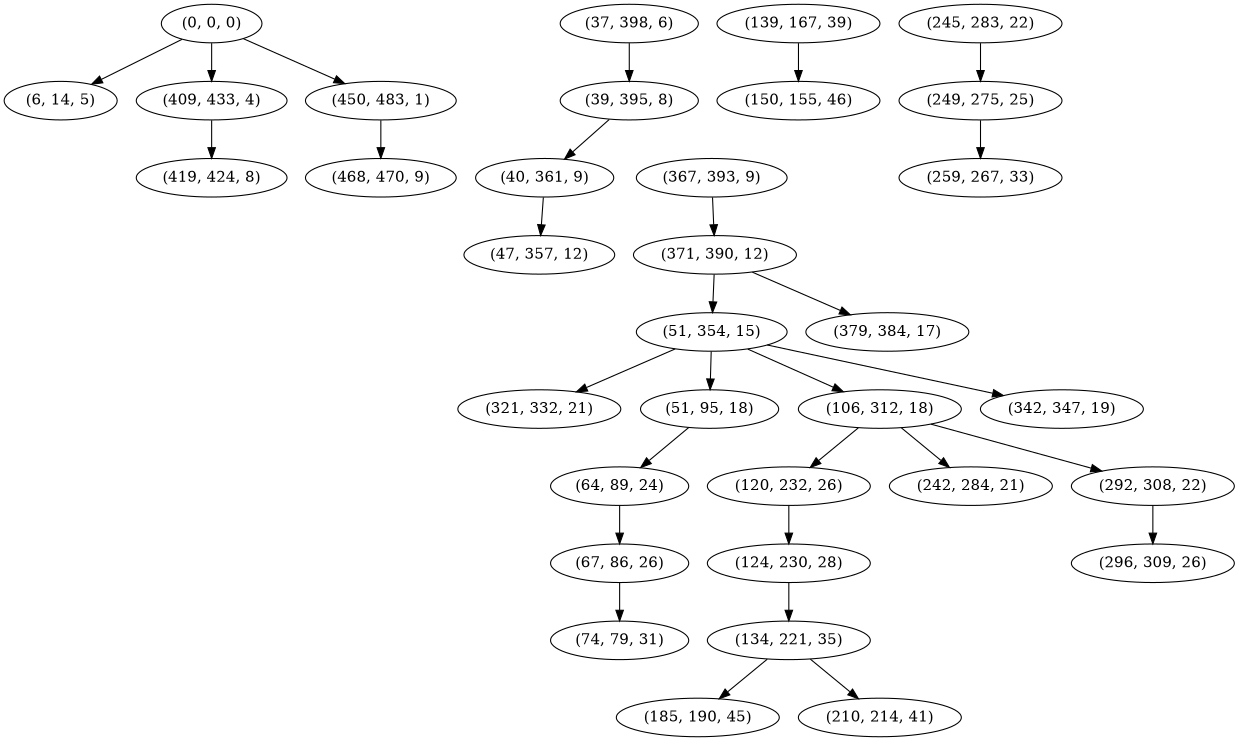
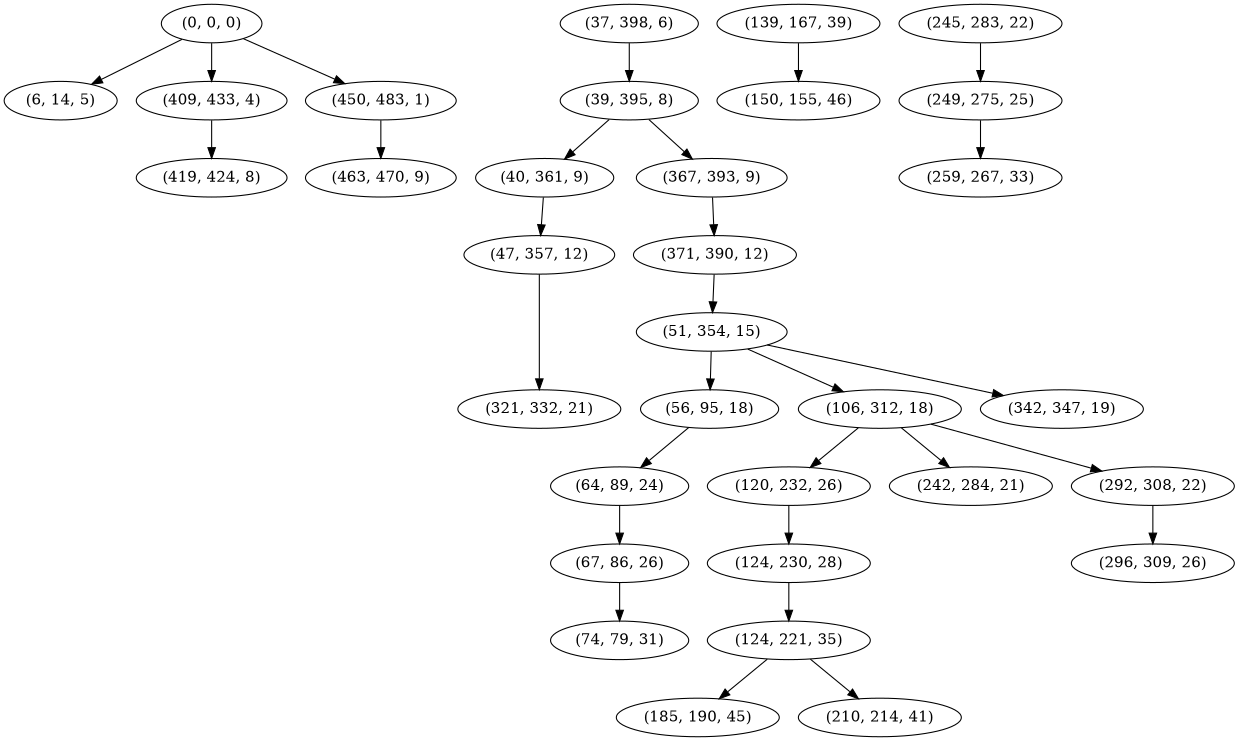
edge "(39, 395, 8)" -> "(367, 393, 9)": added
node "(468, 470, 9)": label "(468, 470, 9)" -> "(463, 470, 9)"
node "(379, 384, 17)": removed
edge "(51, 354, 15)" -> "(321, 332, 21)": now "(47, 357, 12)" -> "(321, 332, 21)"
node "(51, 95, 18)": label "(51, 95, 18)" -> "(56, 95, 18)"
node "(134, 221, 35)": label "(134, 221, 35)" -> "(124, 221, 35)"
